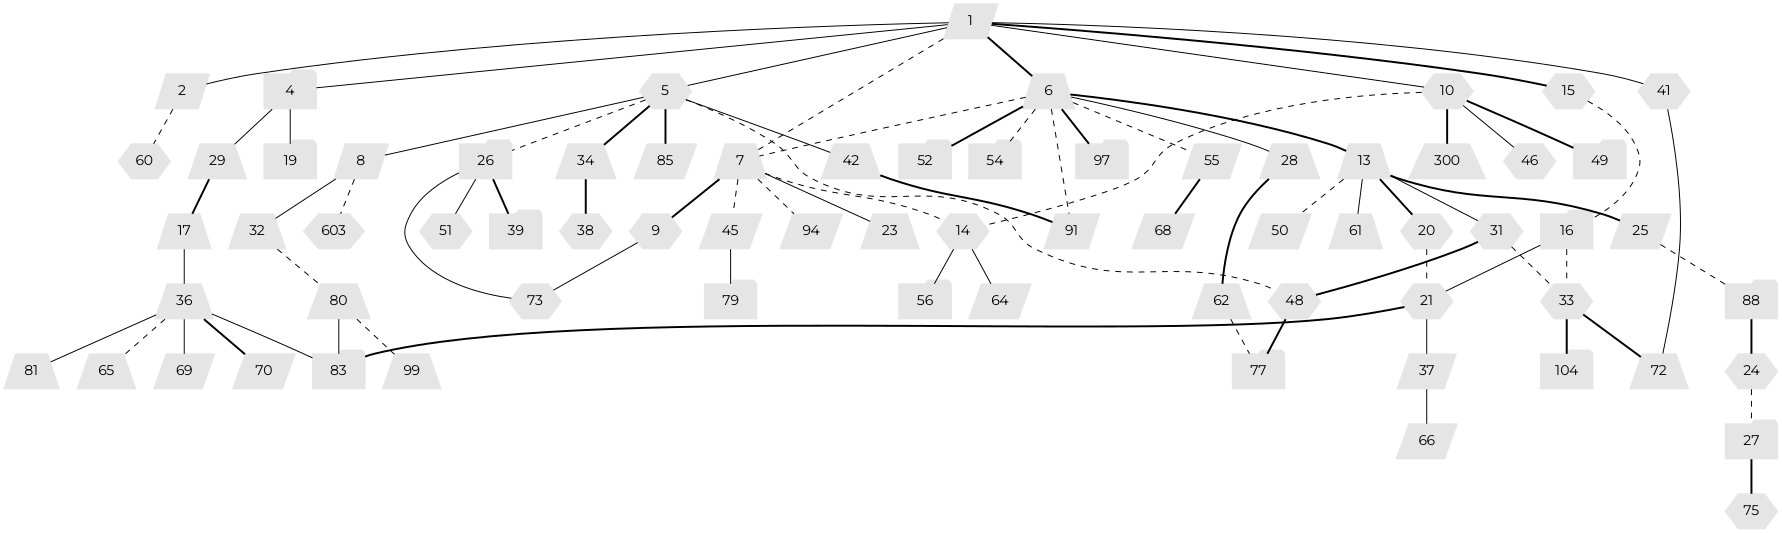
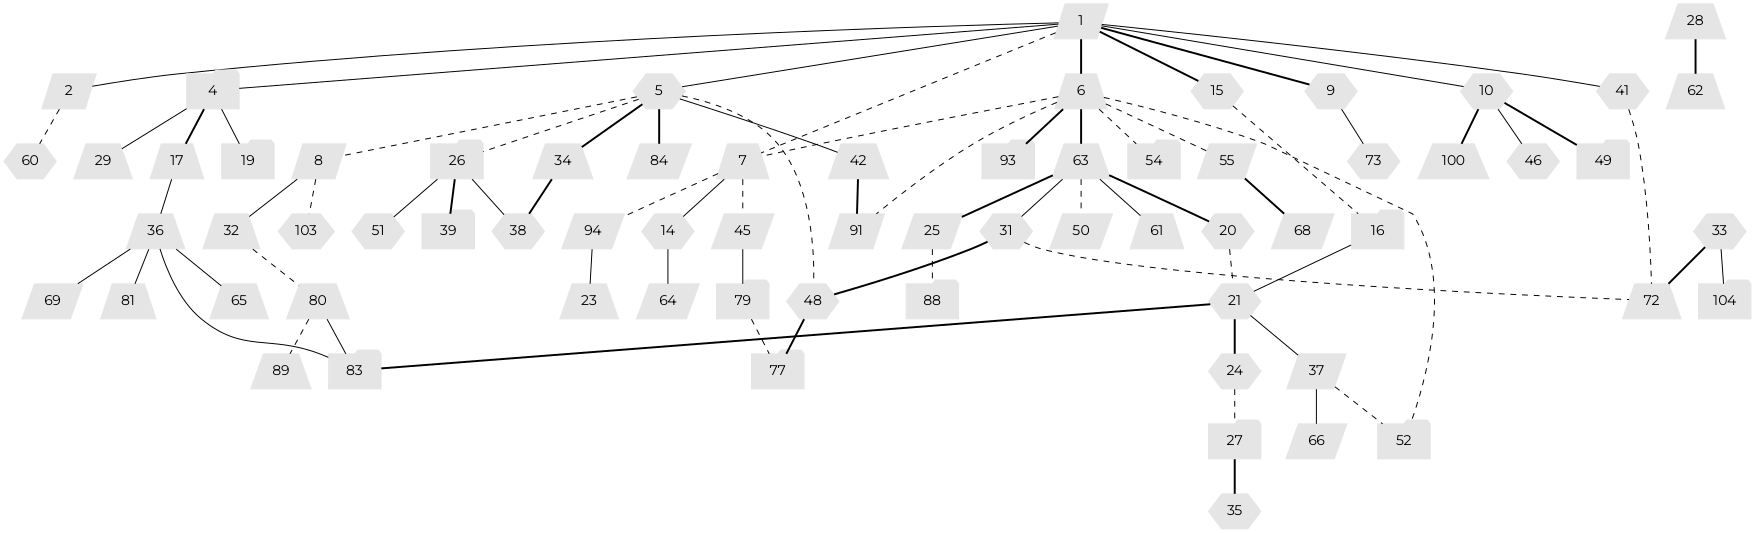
edge "6" -- "28": removed
edge "5" -- "8": style solid -> dashed
edge "6" -- "52": style bold -> dashed
edge "10" -- "14": removed
node "85": label "85" -> "84"
node "97": label "97" -> "93"
node "13": label "13" -> "63"
node "300": label "300" -> "100"
edge "7" -- "14": style dashed -> solid
edge "29" -- "17": now "4" -- "17"
edge "7" -- "23": now "94" -- "23"
edge "7" -- "9": now "1" -- "9"
node "603": label "603" -> "103"
edge "41" -- "72": style solid -> dashed
edge "26" -- "73": now "26" -- "38"
edge "31" -- "33": now "31" -- "72"
edge "16" -- "33": removed
node "56": removed
edge "62" -- "77": now "79" -- "77"
edge "33" -- "104": style bold -> solid
edge "88" -- "24": now "21" -- "24"
edge "36" -- "65": style dashed -> solid
node "70": removed
node "99": label "99" -> "89"
edge "37" -- "52": added
node "75": label "75" -> "35"
